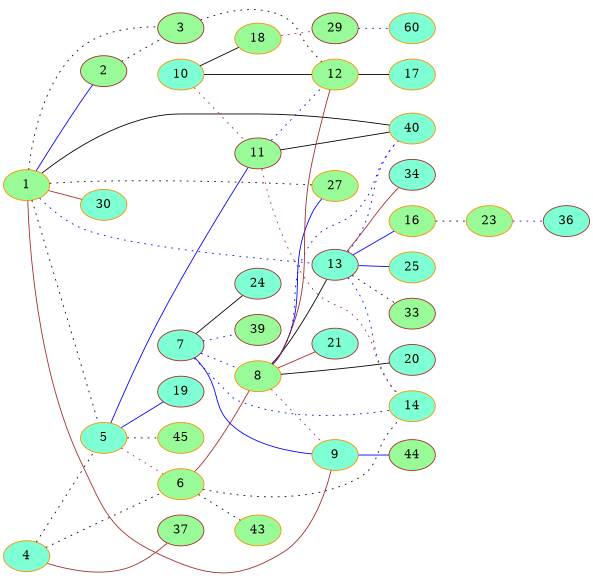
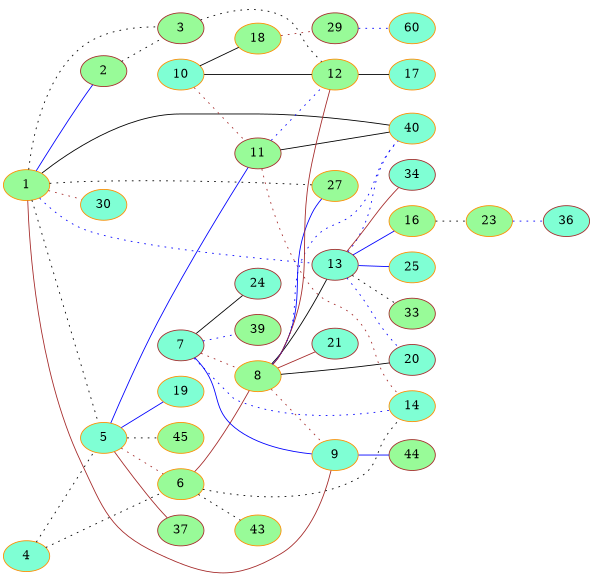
edge "1" -- "30": style solid -> dotted
edge "13" -- "14": now "13" -- "20"
edge "7" -- "8": color blue -> brown
node "19": color brown -> darkorange
edge "37" -- "4": now "37" -- "5"
